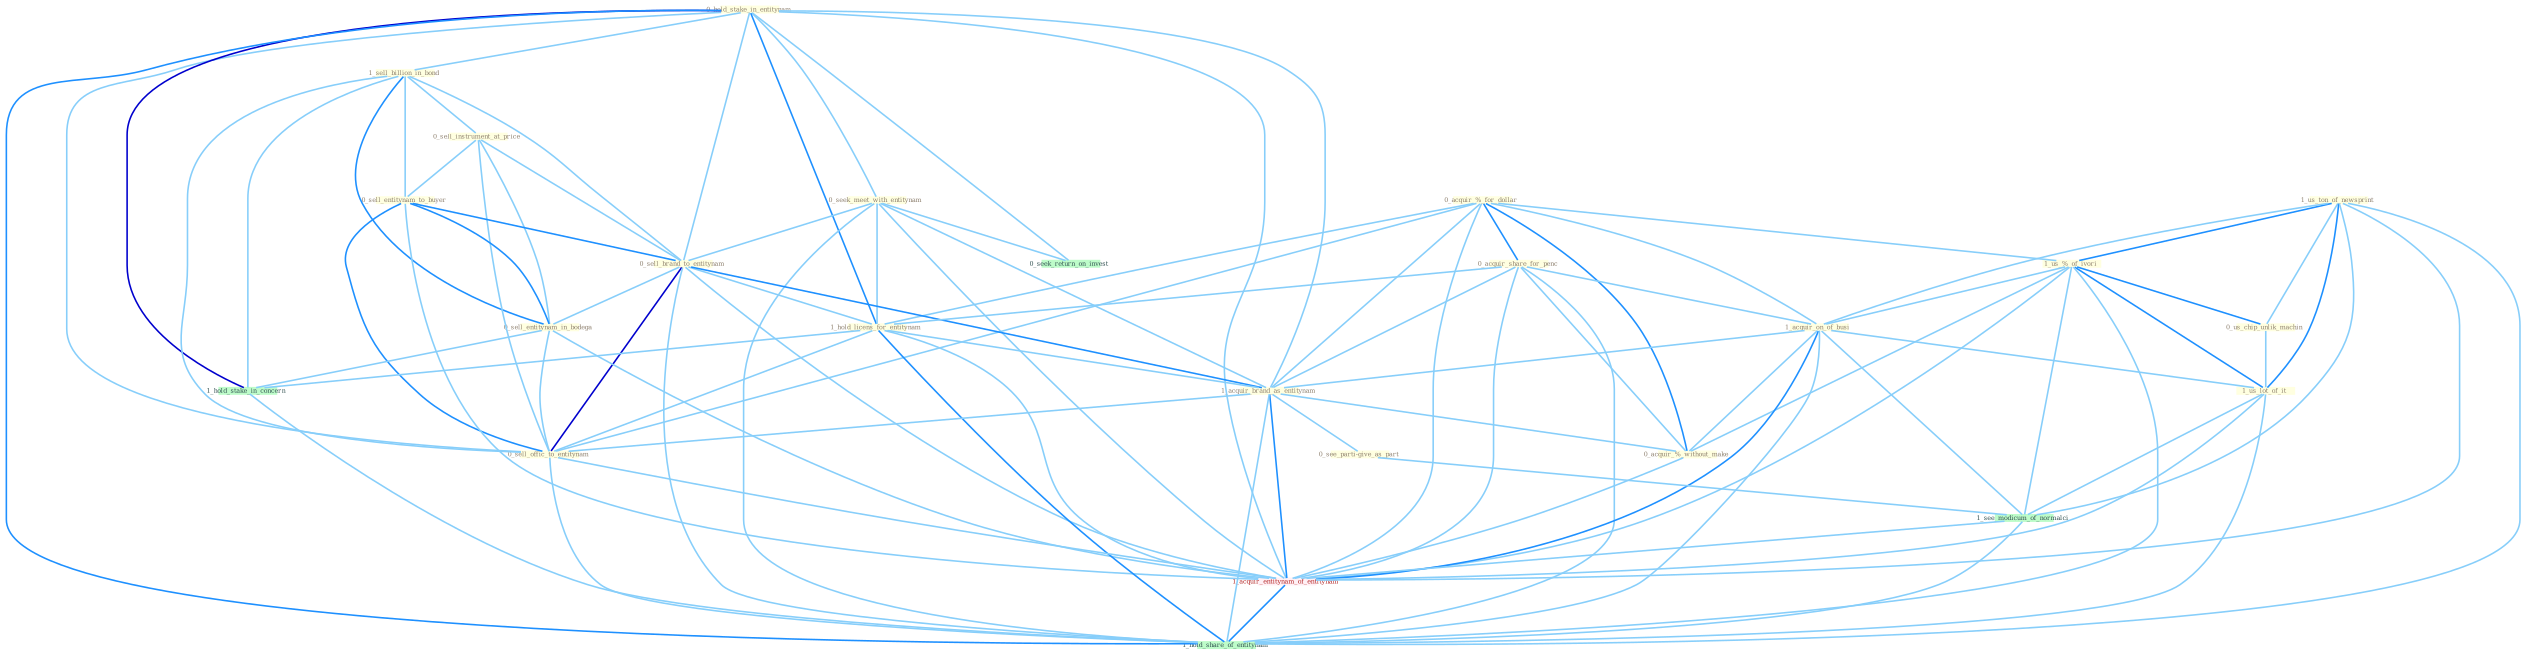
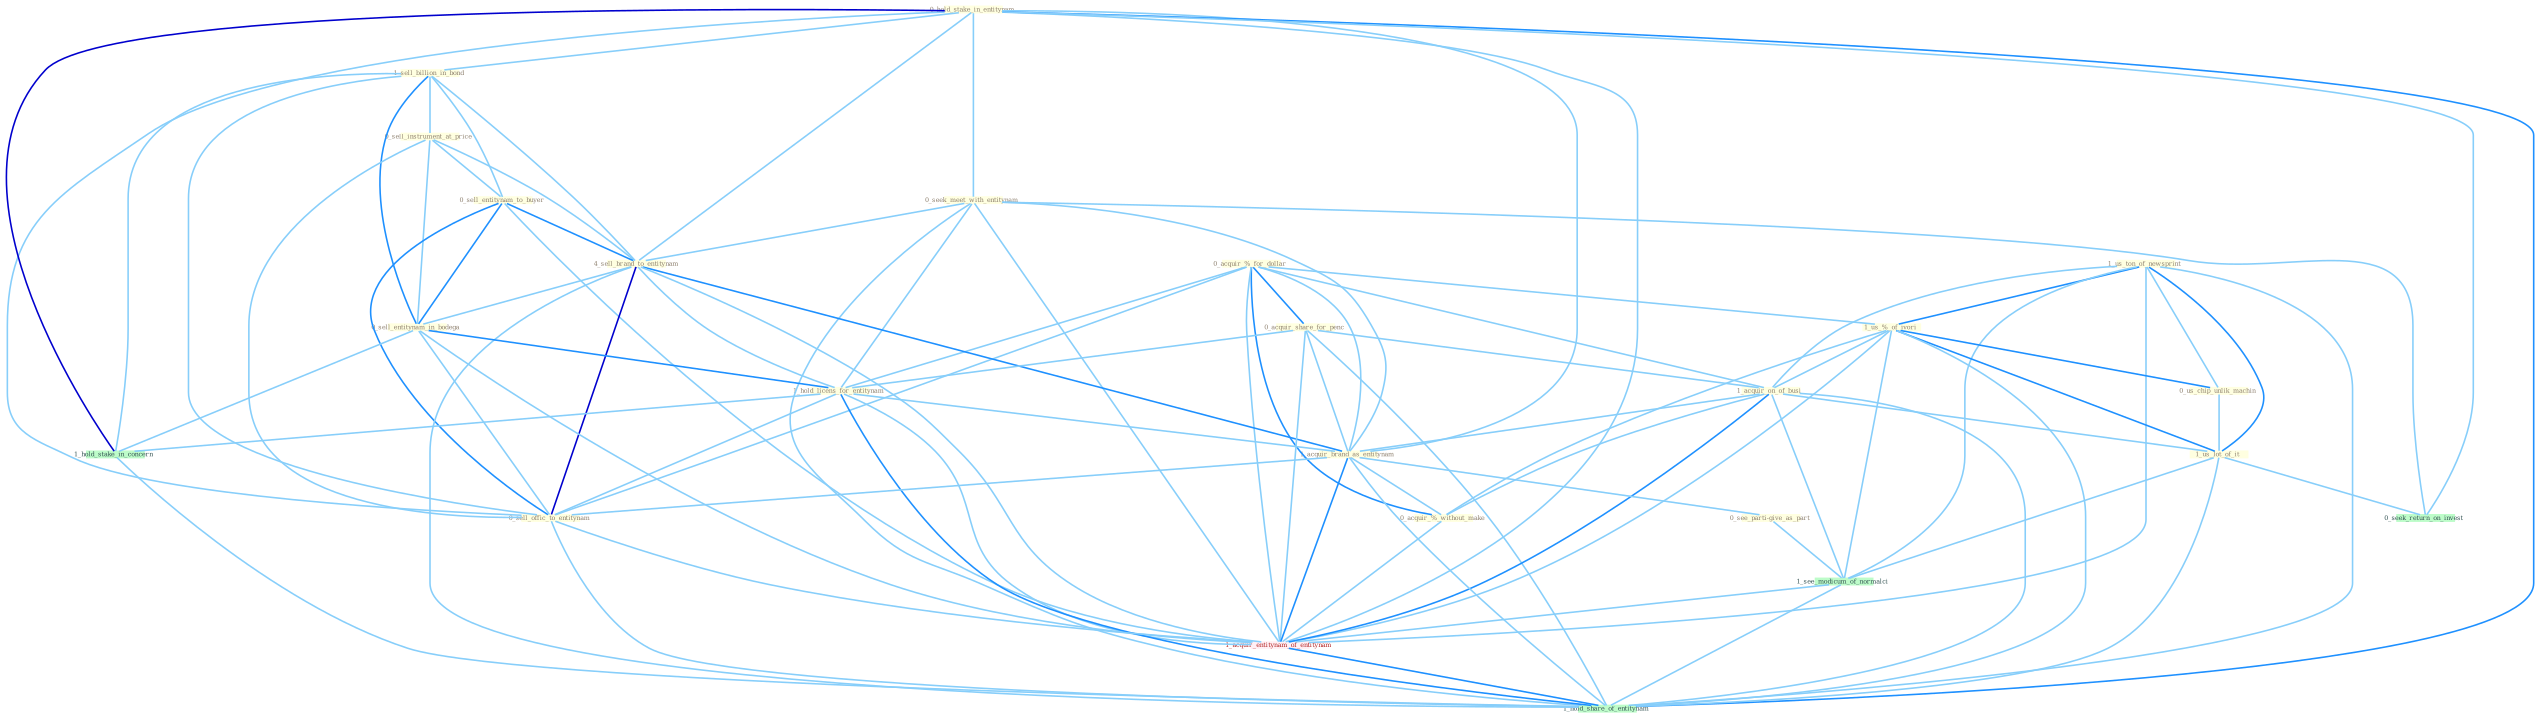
edge "0_hold_stake_in_entitynam" -- "1_hold_licens_for_entitynam": now "0_sell_entitynam_in_bodega" -- "1_hold_licens_for_entitynam"
node "0_sell_brand_to_entitynam": label "0_sell_brand_to_entitynam" -> "4_sell_brand_to_entitynam"
edge "0_acquir_share_for_penc" -- "0_acquir_%_without_make": removed
edge "1_us_lot_of_it" -- "1_acquir_entitynam_of_entitynam": now "1_us_lot_of_it" -- "0_seek_return_on_invest"
